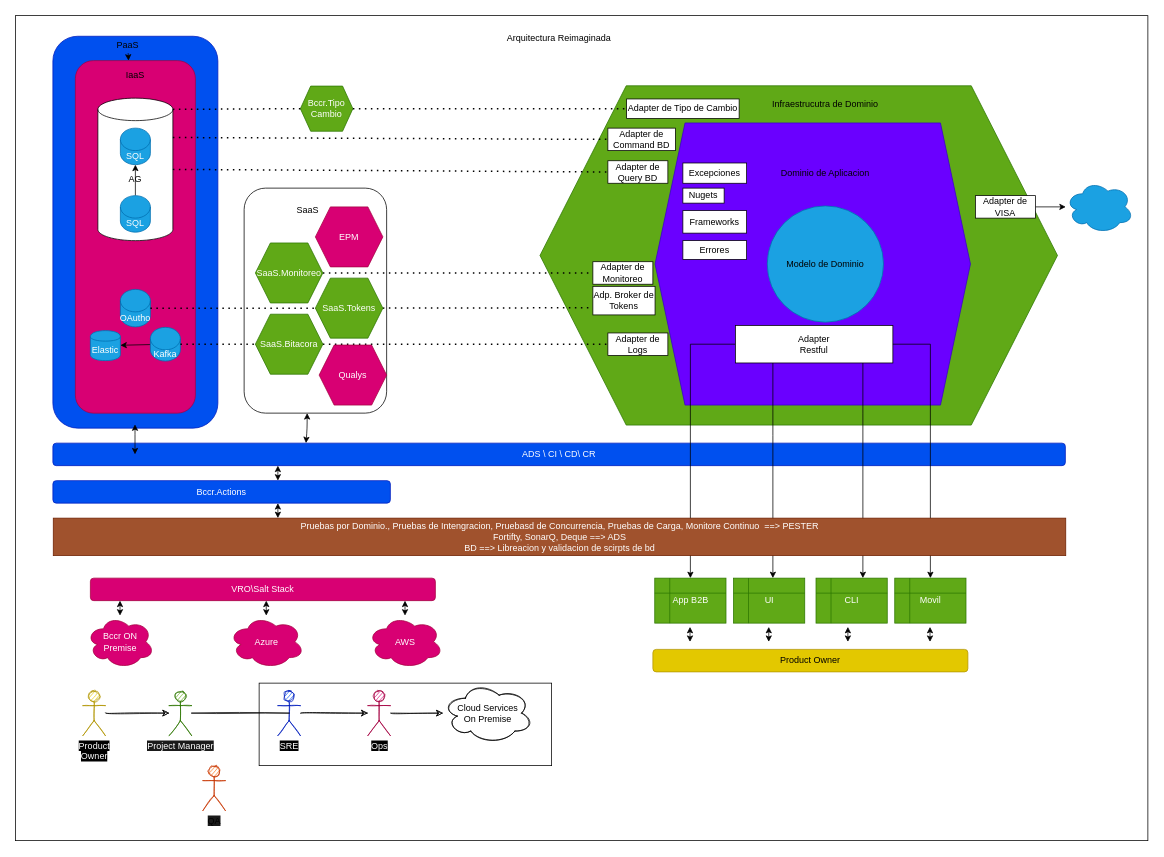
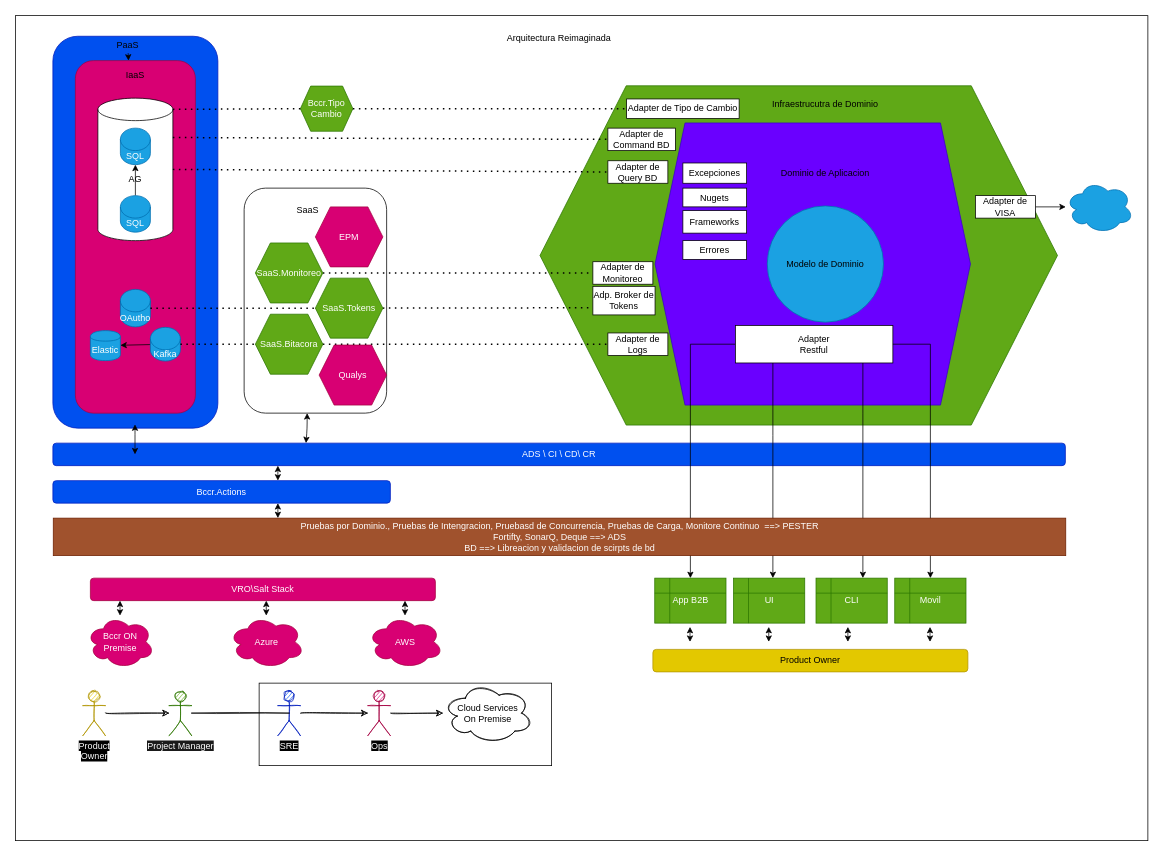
node "Nugets": size 41x15 -> 64x19
node "QA": removed
